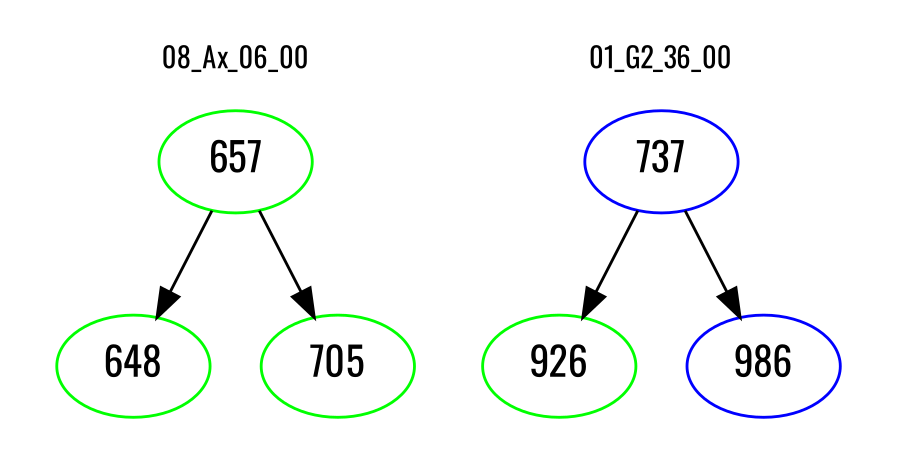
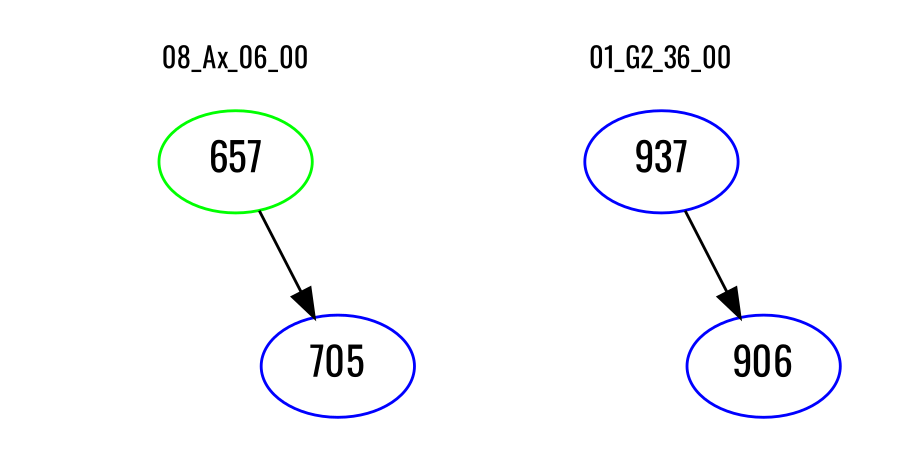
node "737": label "737" -> "937"
node "648": removed
node "705": color green -> blue
node "926": removed
node "986": label "986" -> "906"
